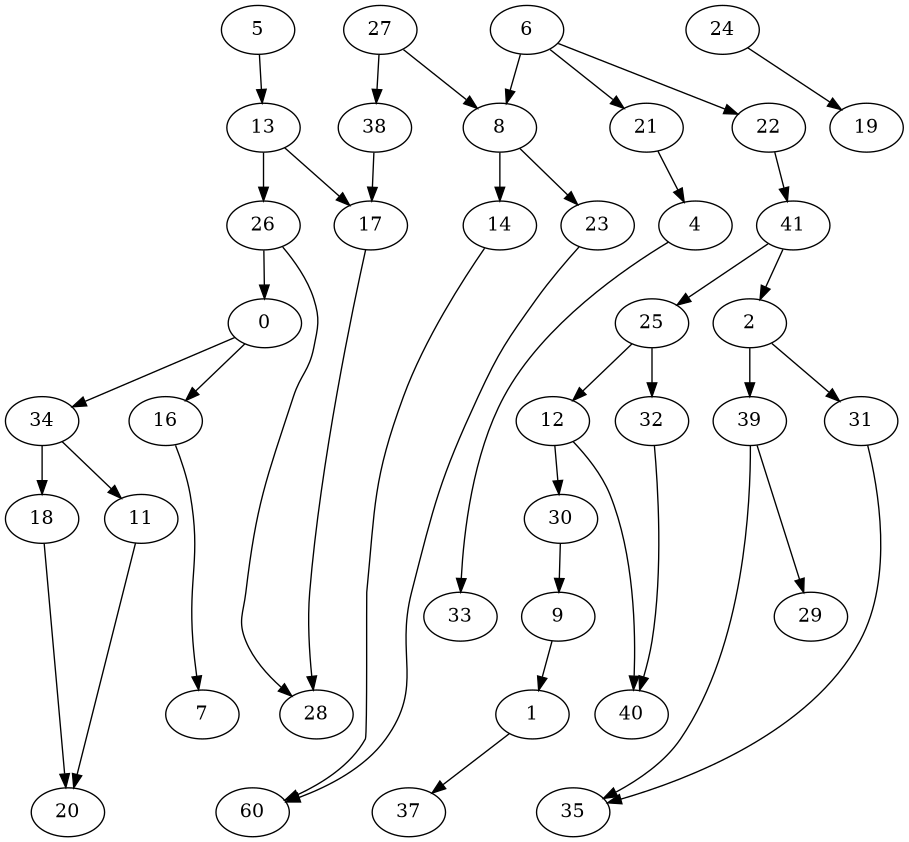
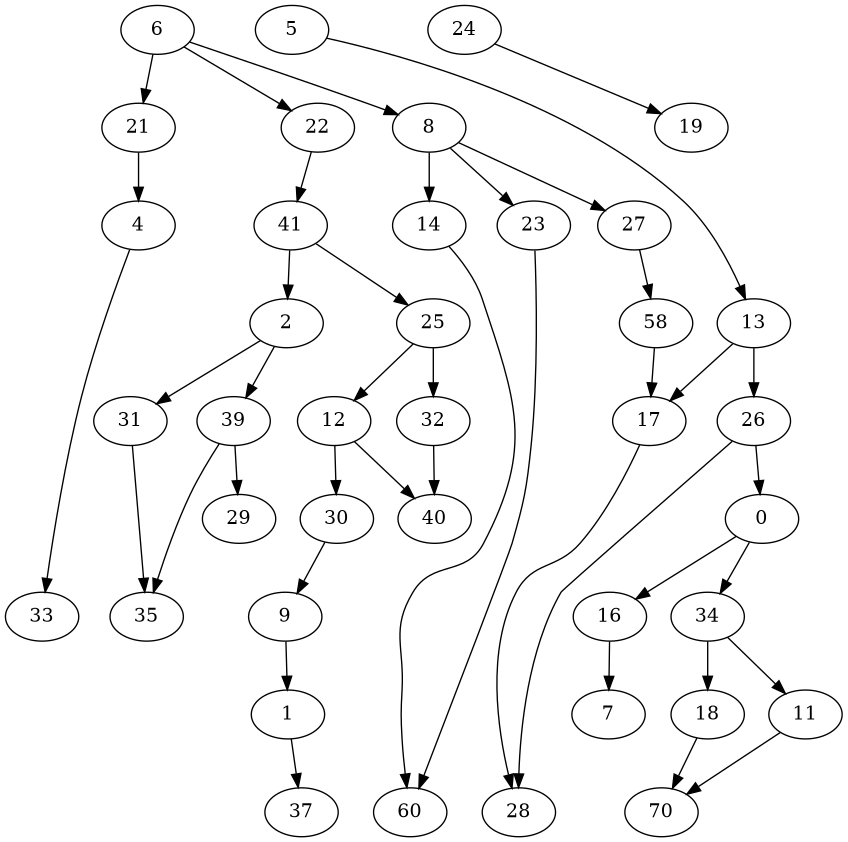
edge "27" -> "8": reversed
node "38": label "38" -> "58"
node "20": label "20" -> "70"
